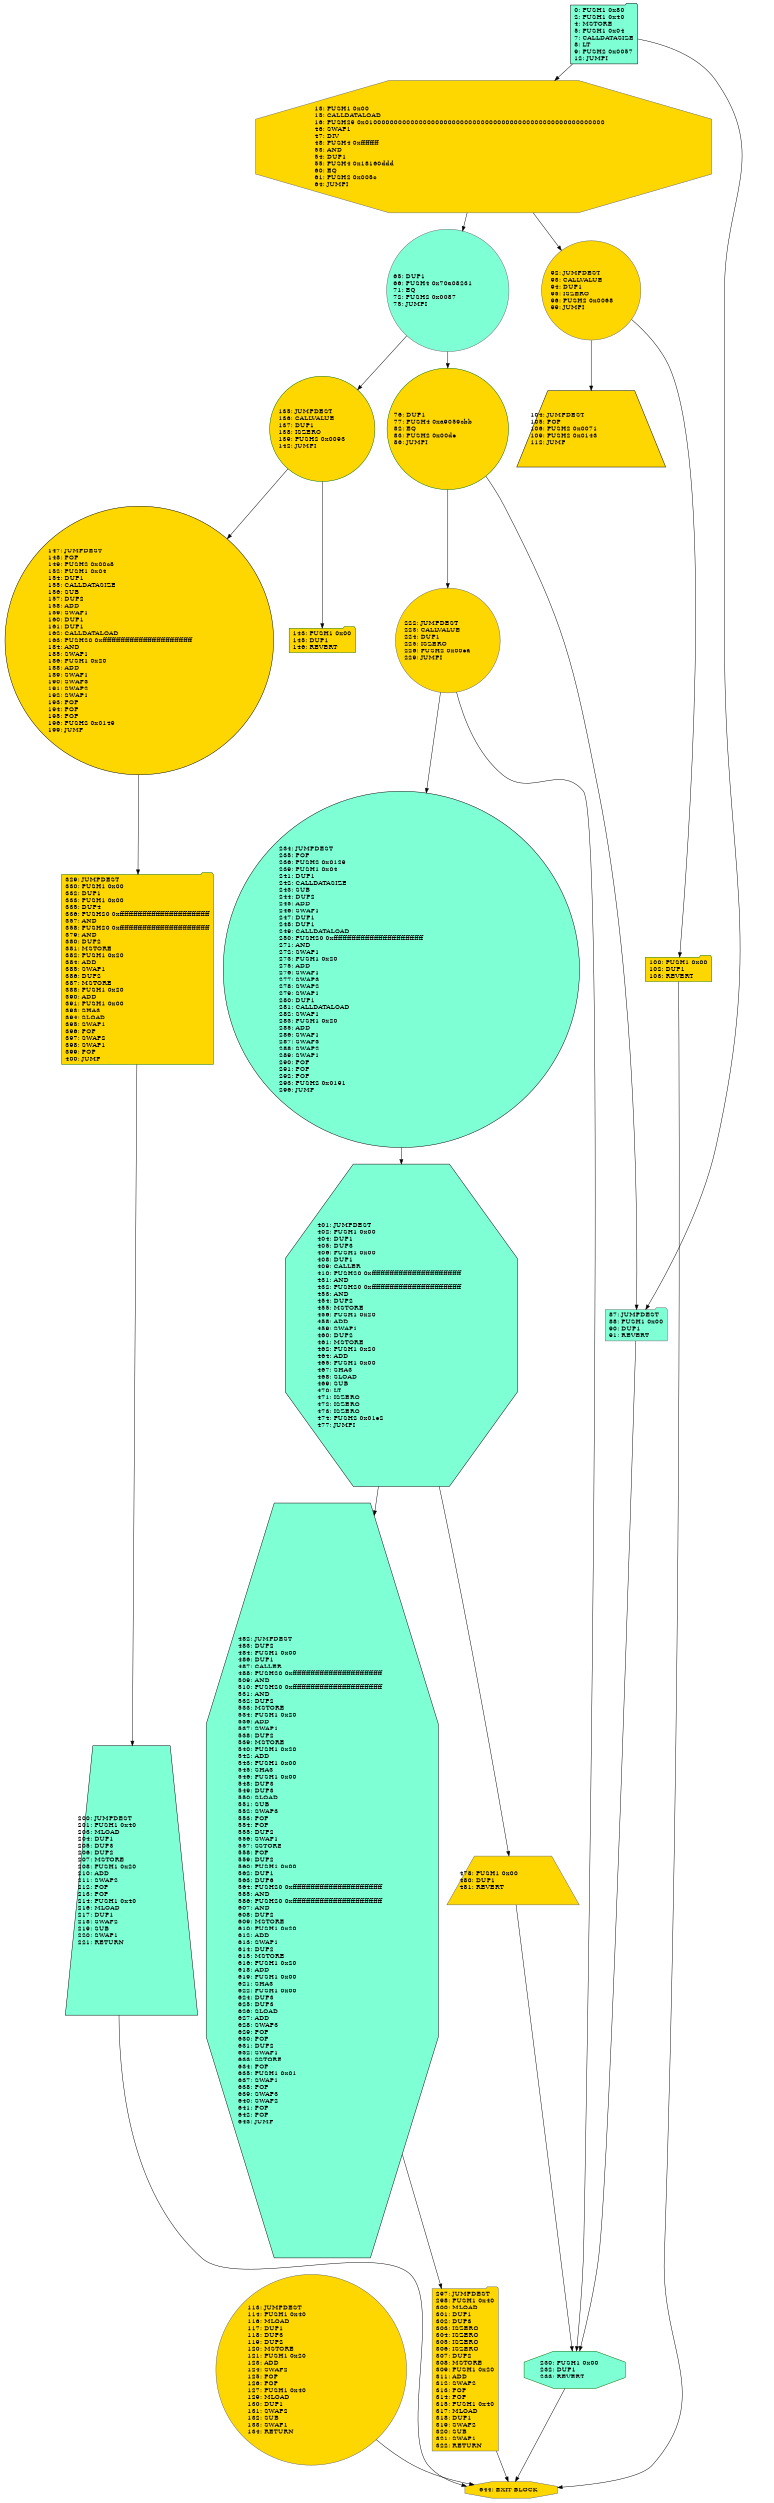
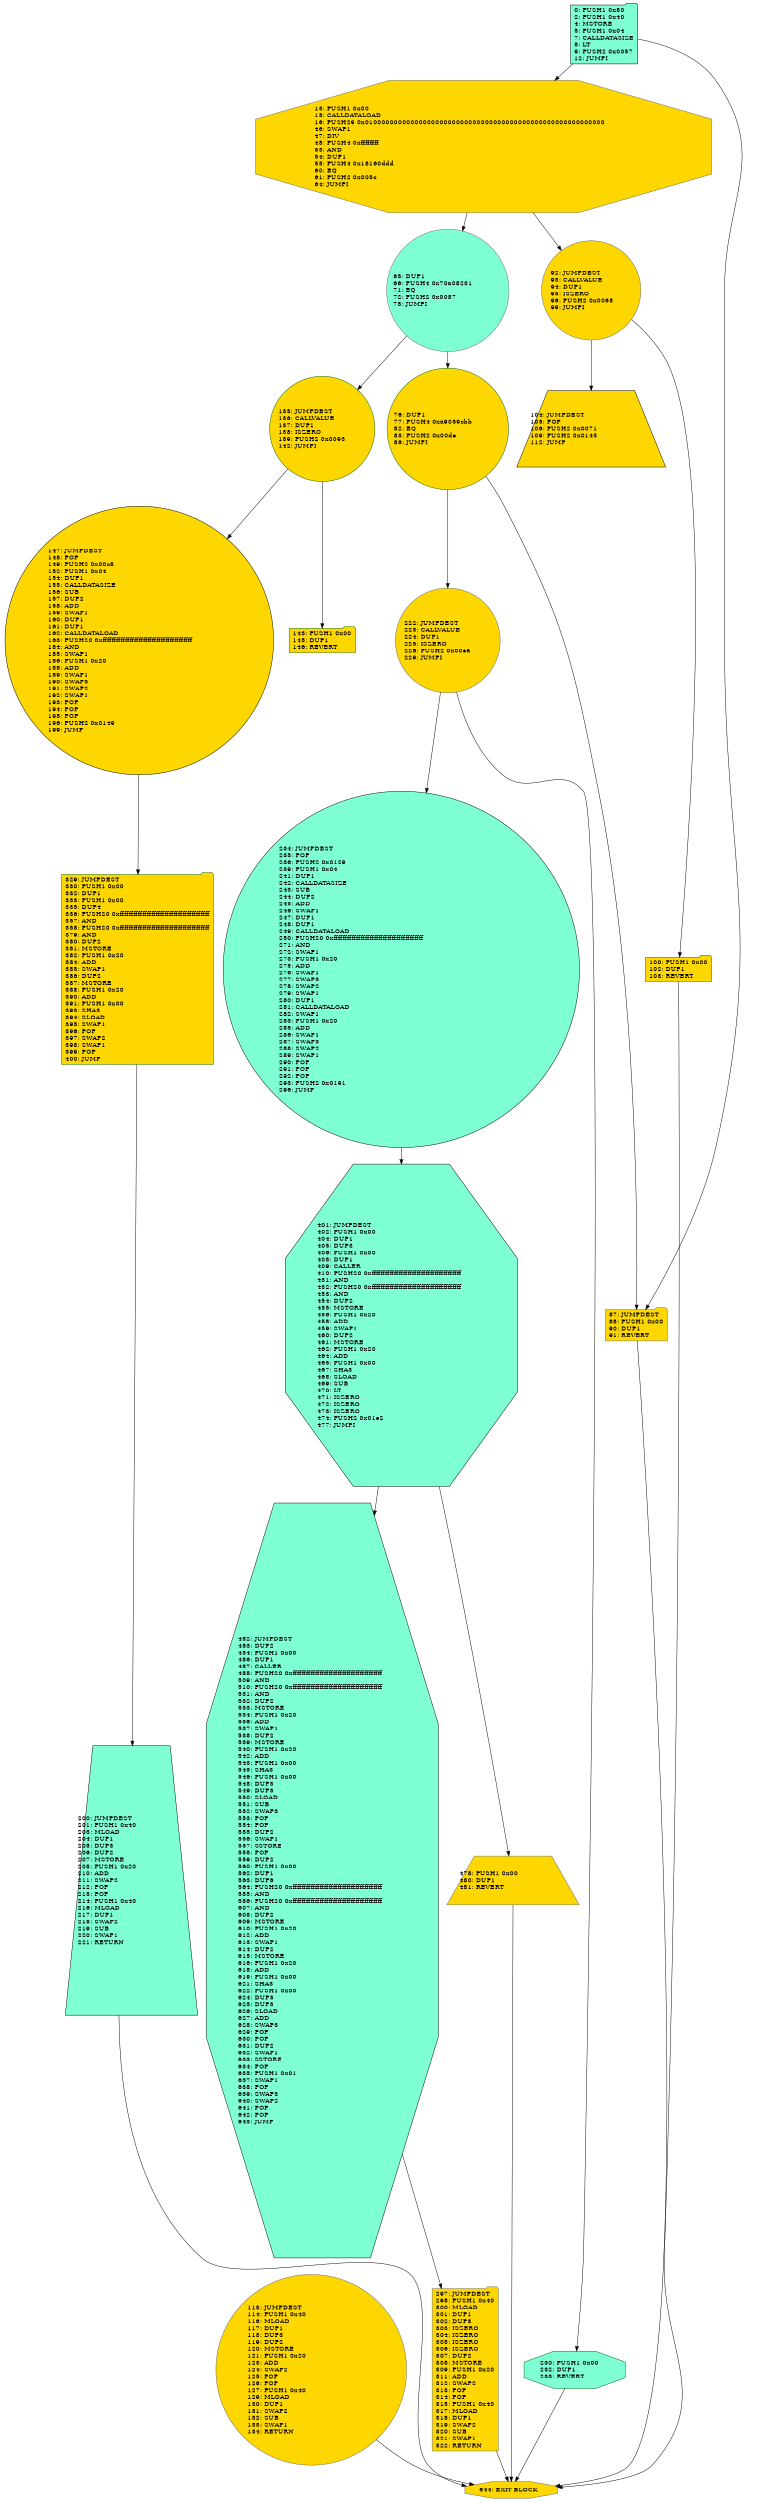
node "87: JUMPDEST 88: PUSH1 0x00 90: DUP1 91: REVERT": fillcolor aquamarine -> gold
edge "87: JUMPDEST 88: PUSH1 0x00 90: DUP1 91: REVERT" -> "230: PUSH1 0x00 232: DUP1 233: REVERT": now "87: JUMPDEST 88: PUSH1 0x00 90: DUP1 91: REVERT" -> "644: EXIT BLOCK"
edge "478: PUSH1 0x00 480: DUP1 481: REVERT" -> "230: PUSH1 0x00 232: DUP1 233: REVERT": now "478: PUSH1 0x00 480: DUP1 481: REVERT" -> "644: EXIT BLOCK"
